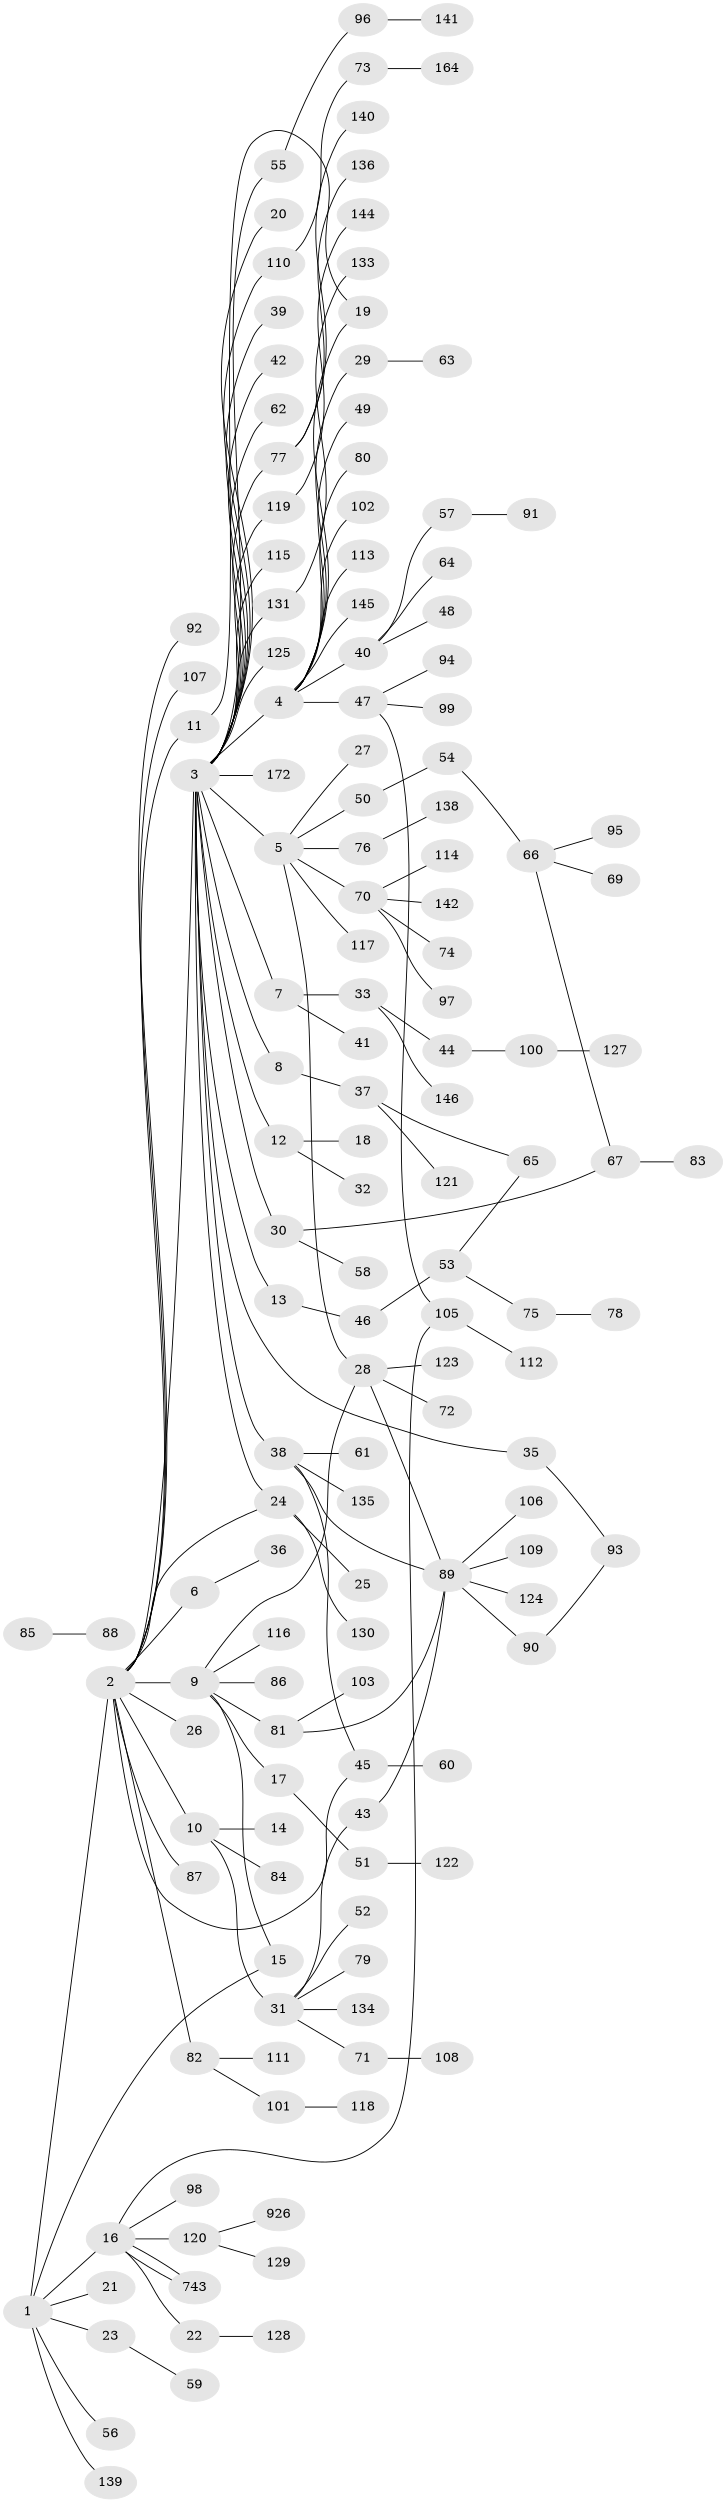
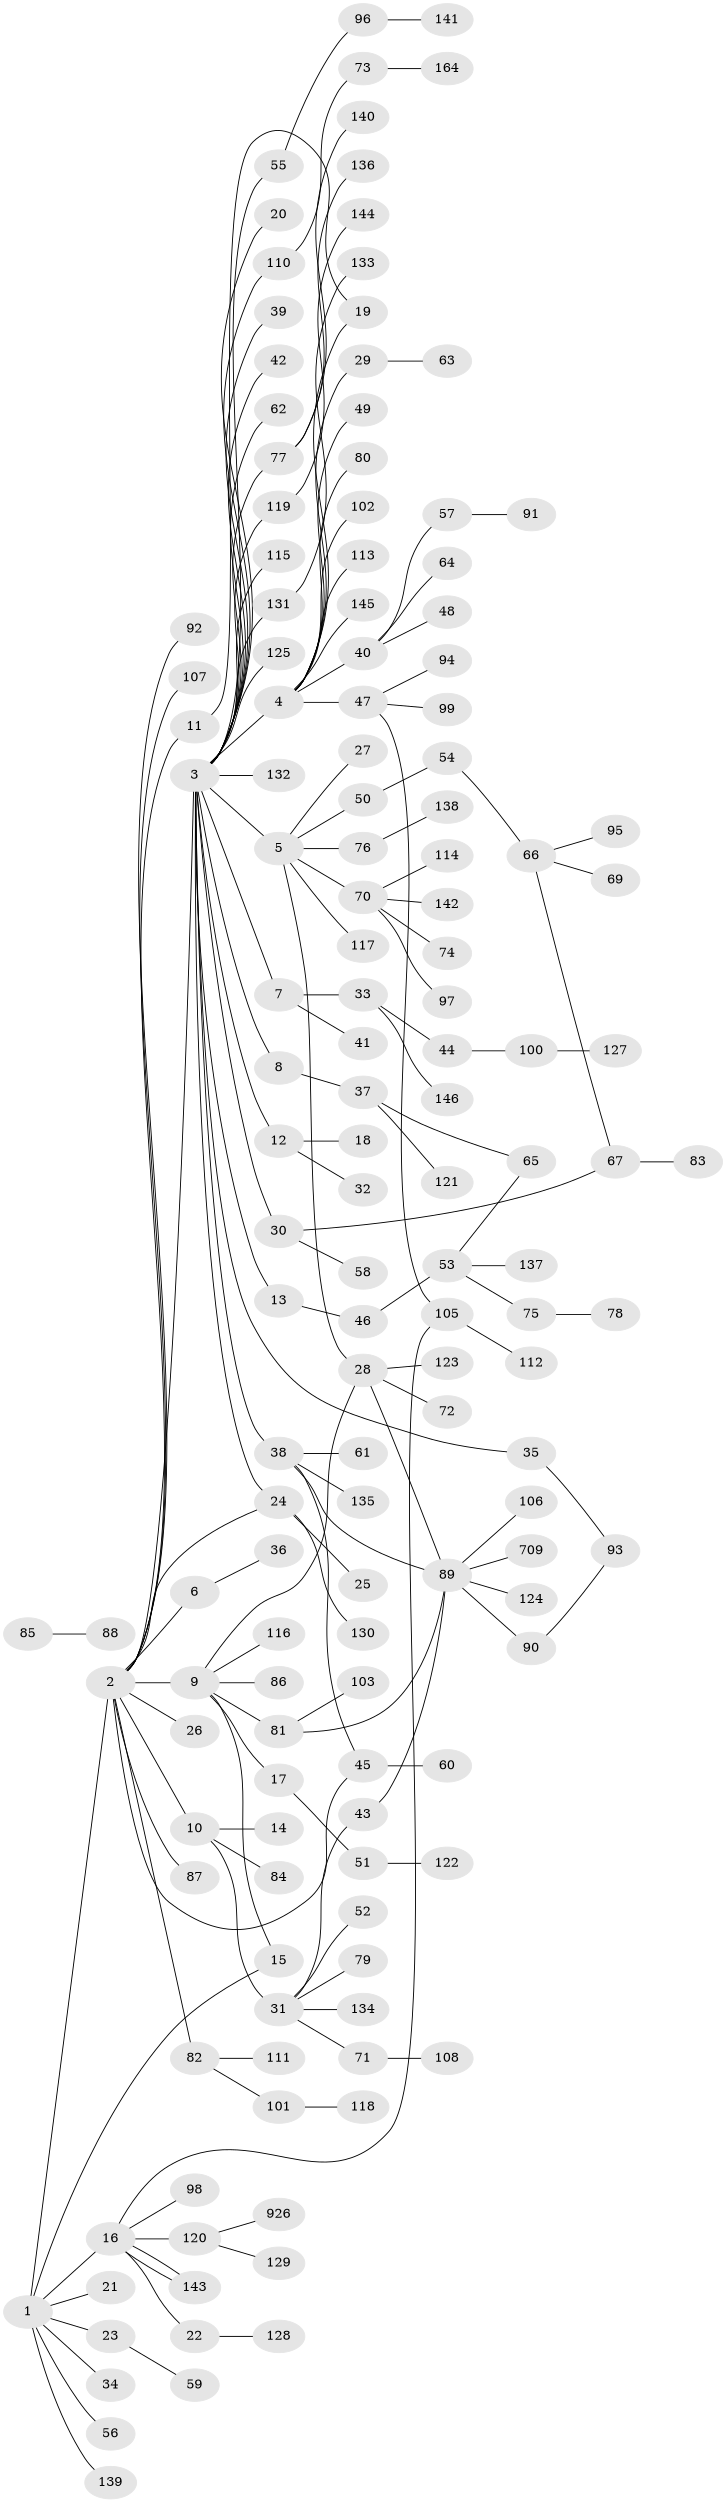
node "172": label "172" -> "132"
node "137": added
node "109": label "109" -> "709"
node "743": label "743" -> "143"
node "34": added
